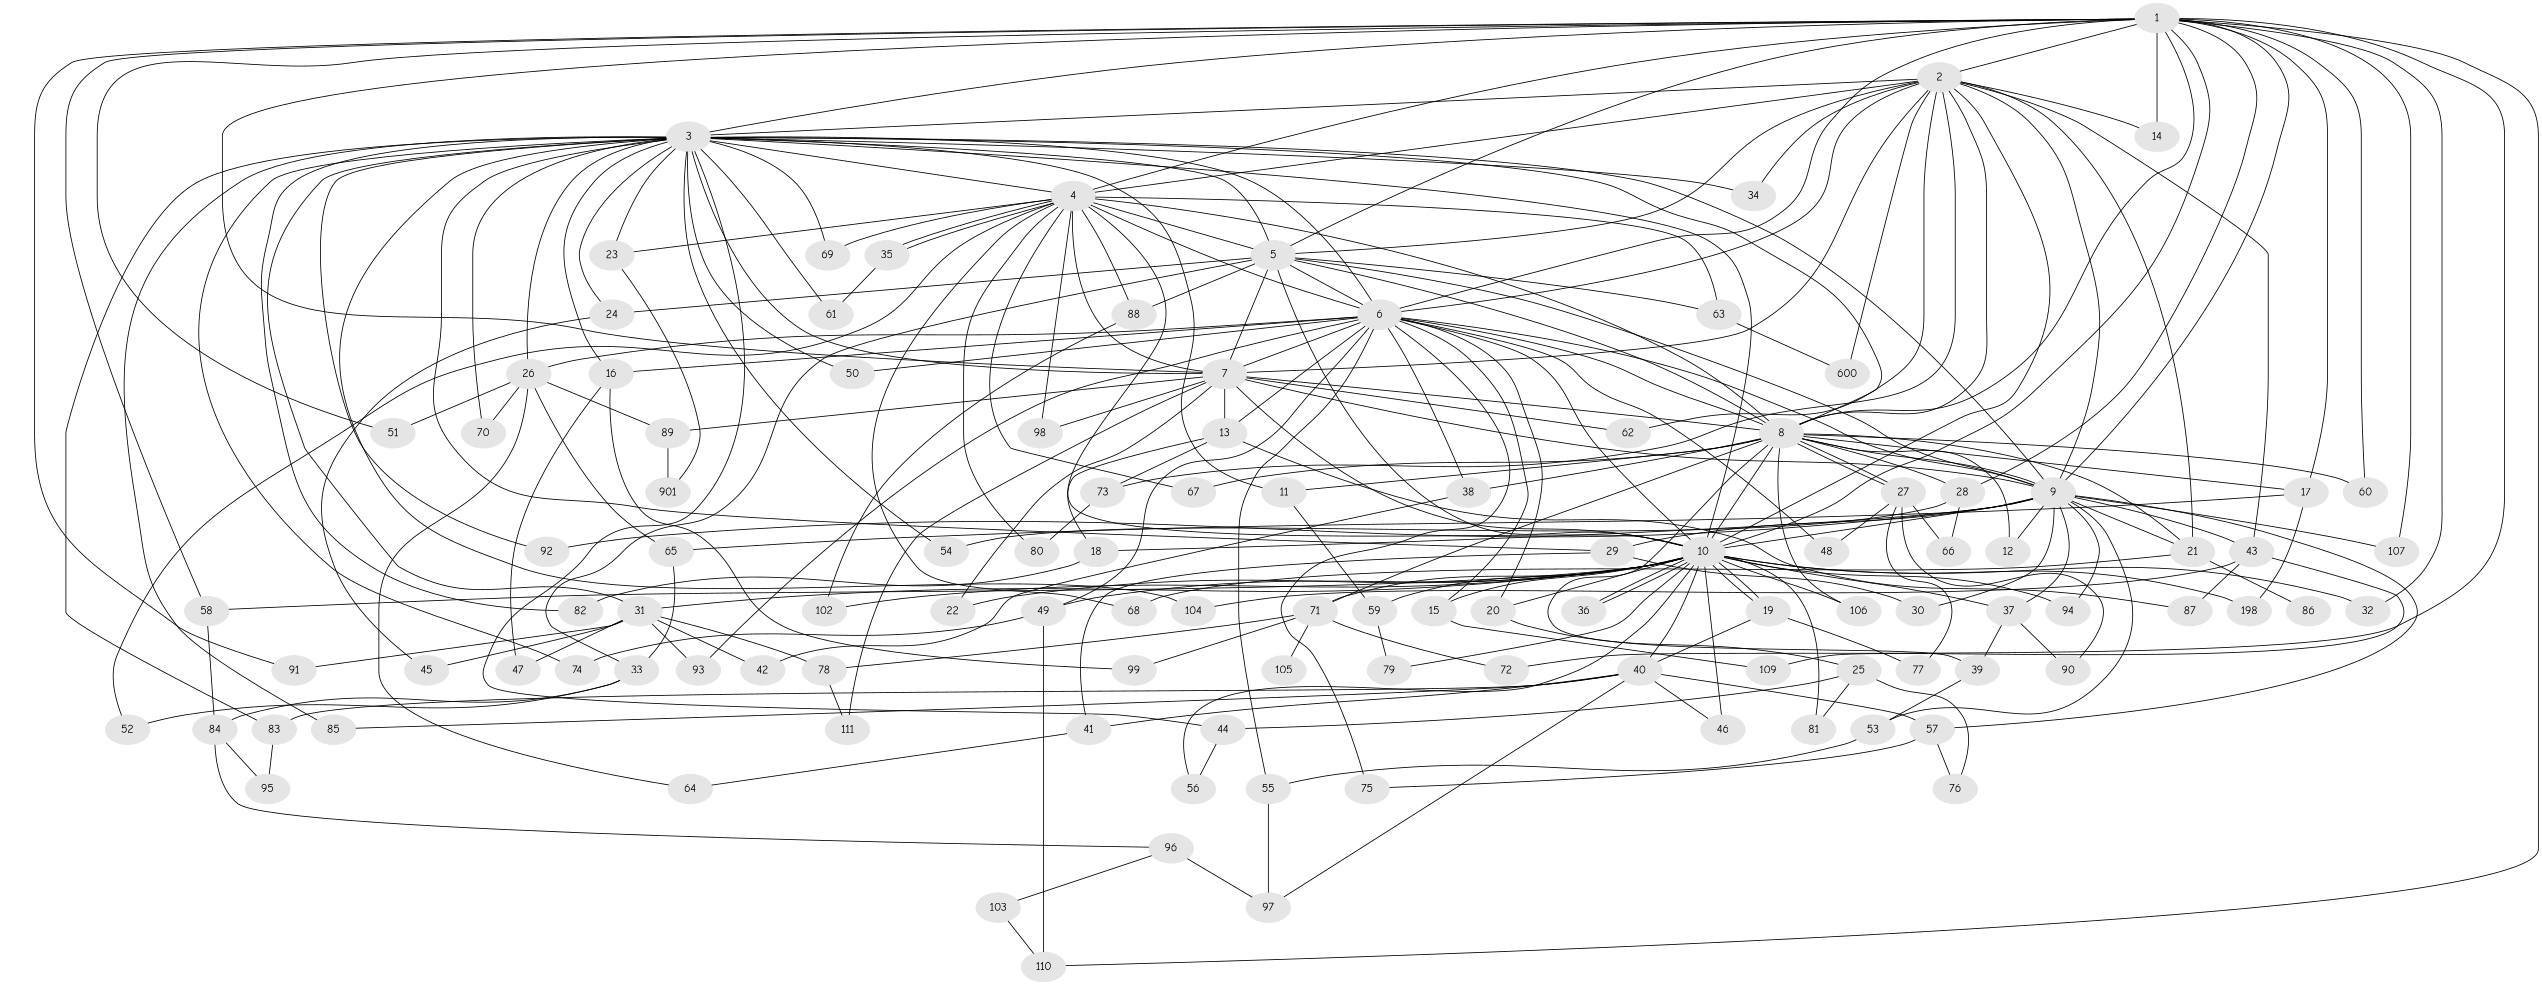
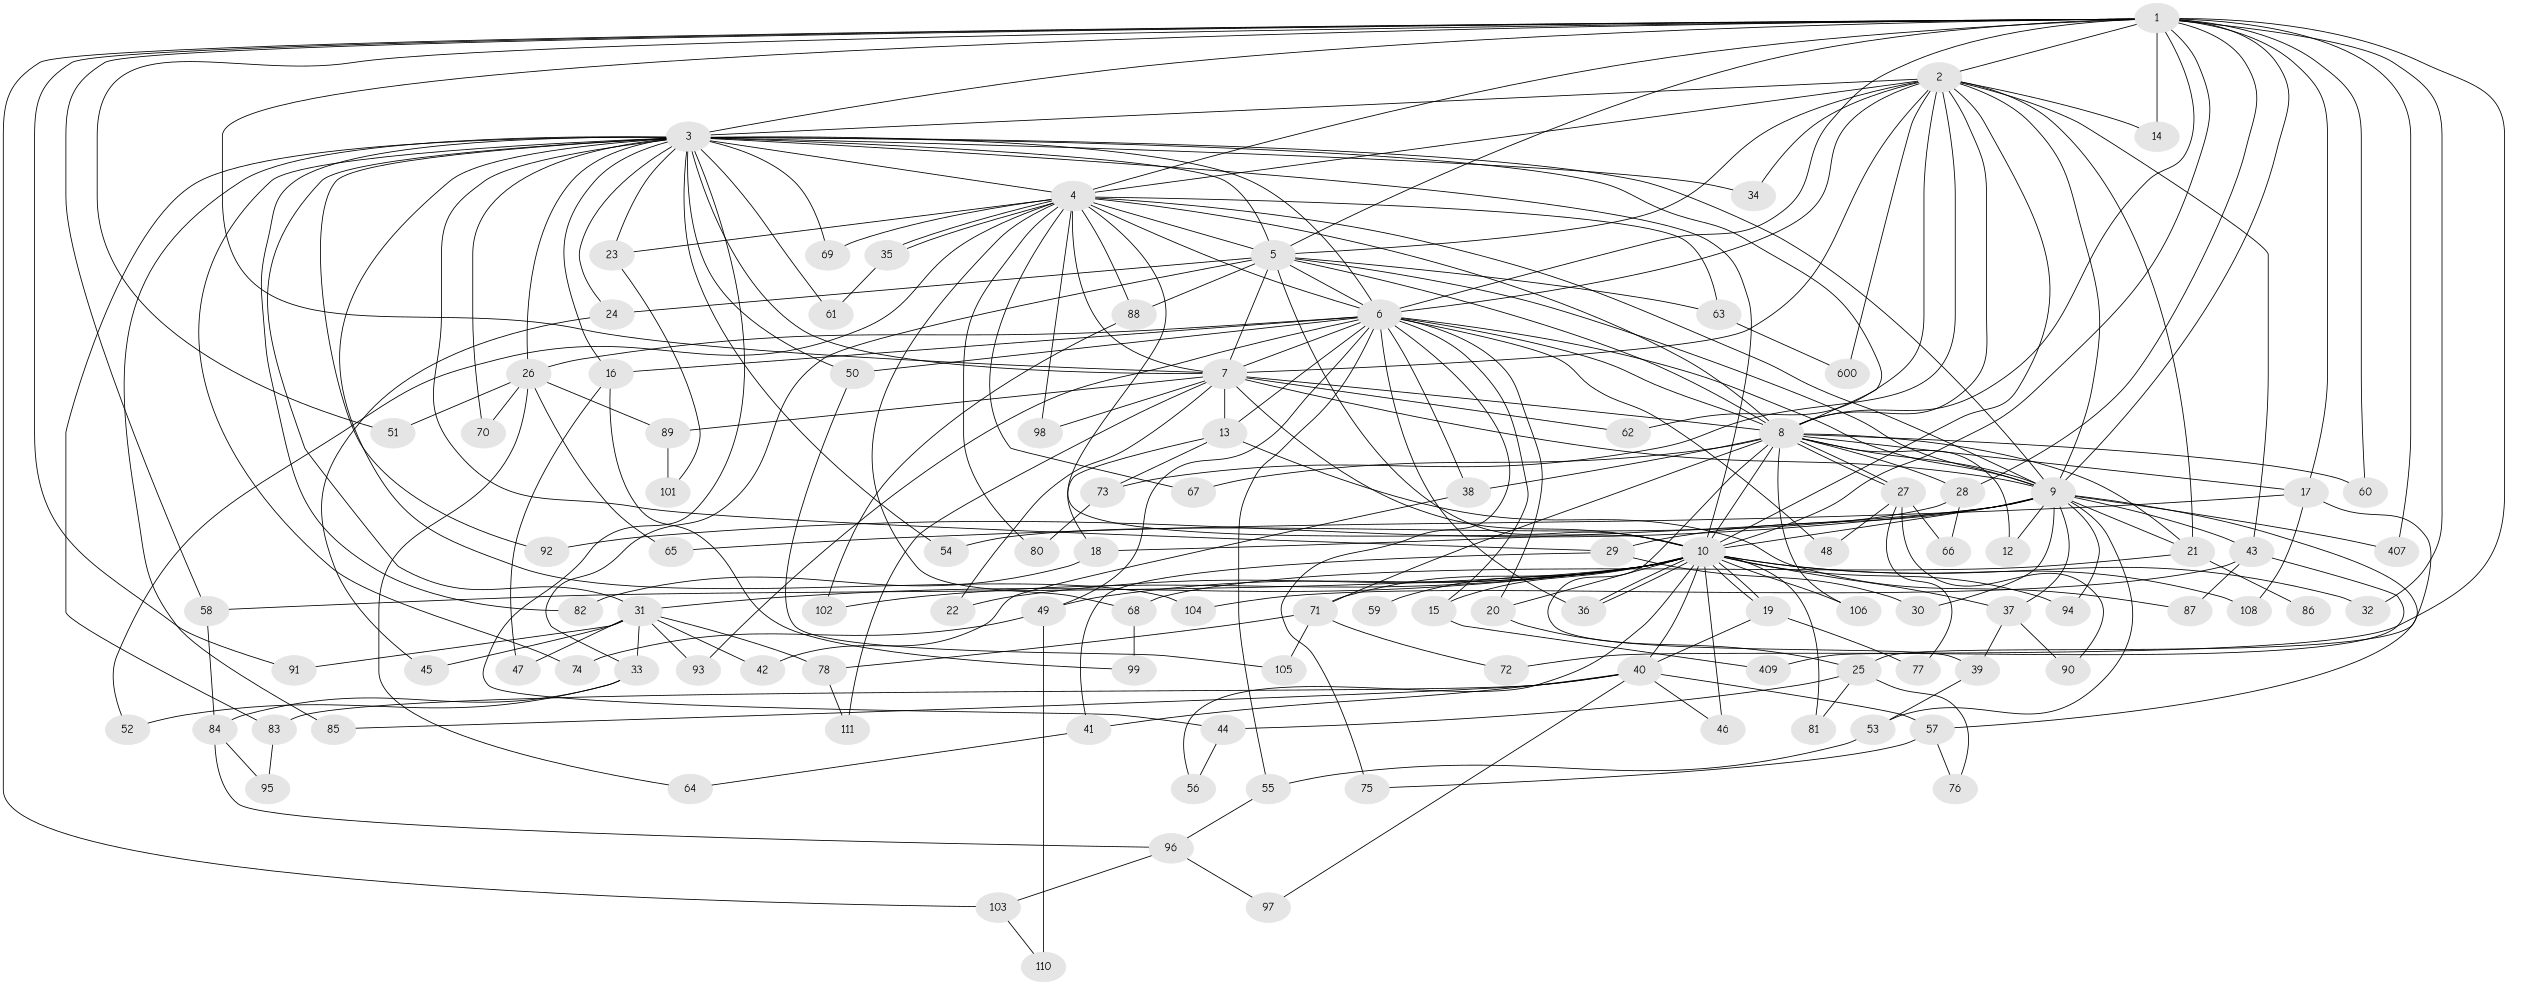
edge "4" -- "9": added
edge "6" -- "10": now "6" -- "36"
node "901": label "901" -> "101"
node "11": removed
node "107": label "107" -> "407"
node "198": label "198" -> "108"
edge "65" -- "33": now "31" -- "33"
edge "71" -- "99": now "68" -- "99"
edge "17" -- "25": added
edge "50" -- "105": added
node "79": removed
node "109": label "109" -> "409"
edge "55" -- "97": now "55" -- "96"
edge "1" -- "110": now "1" -- "103"
